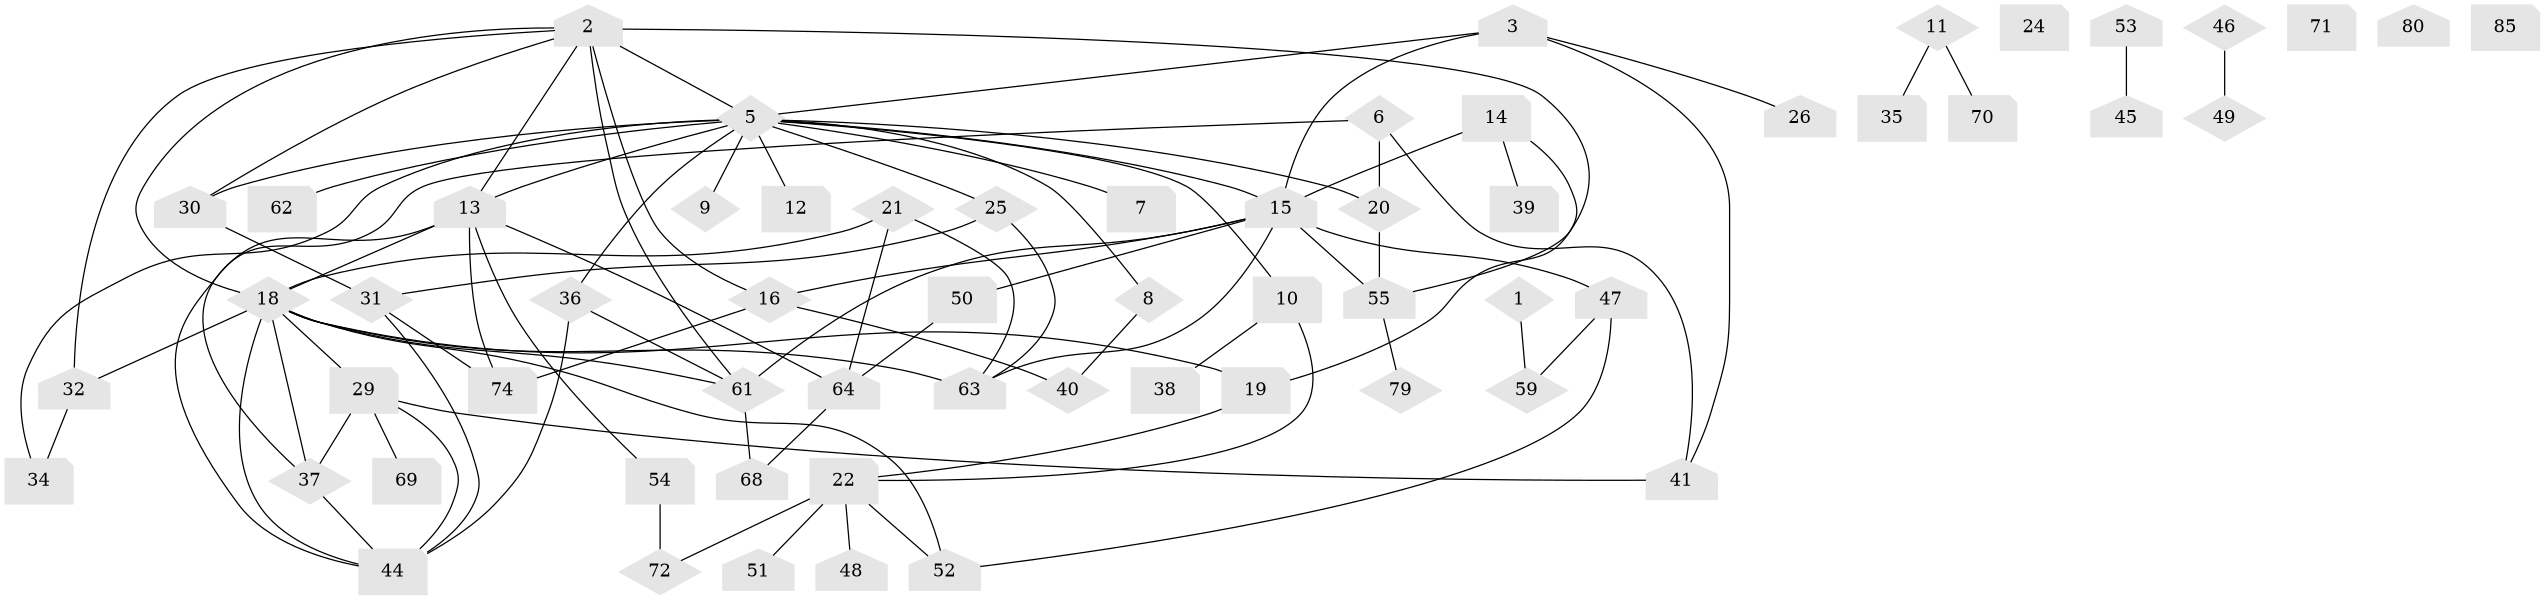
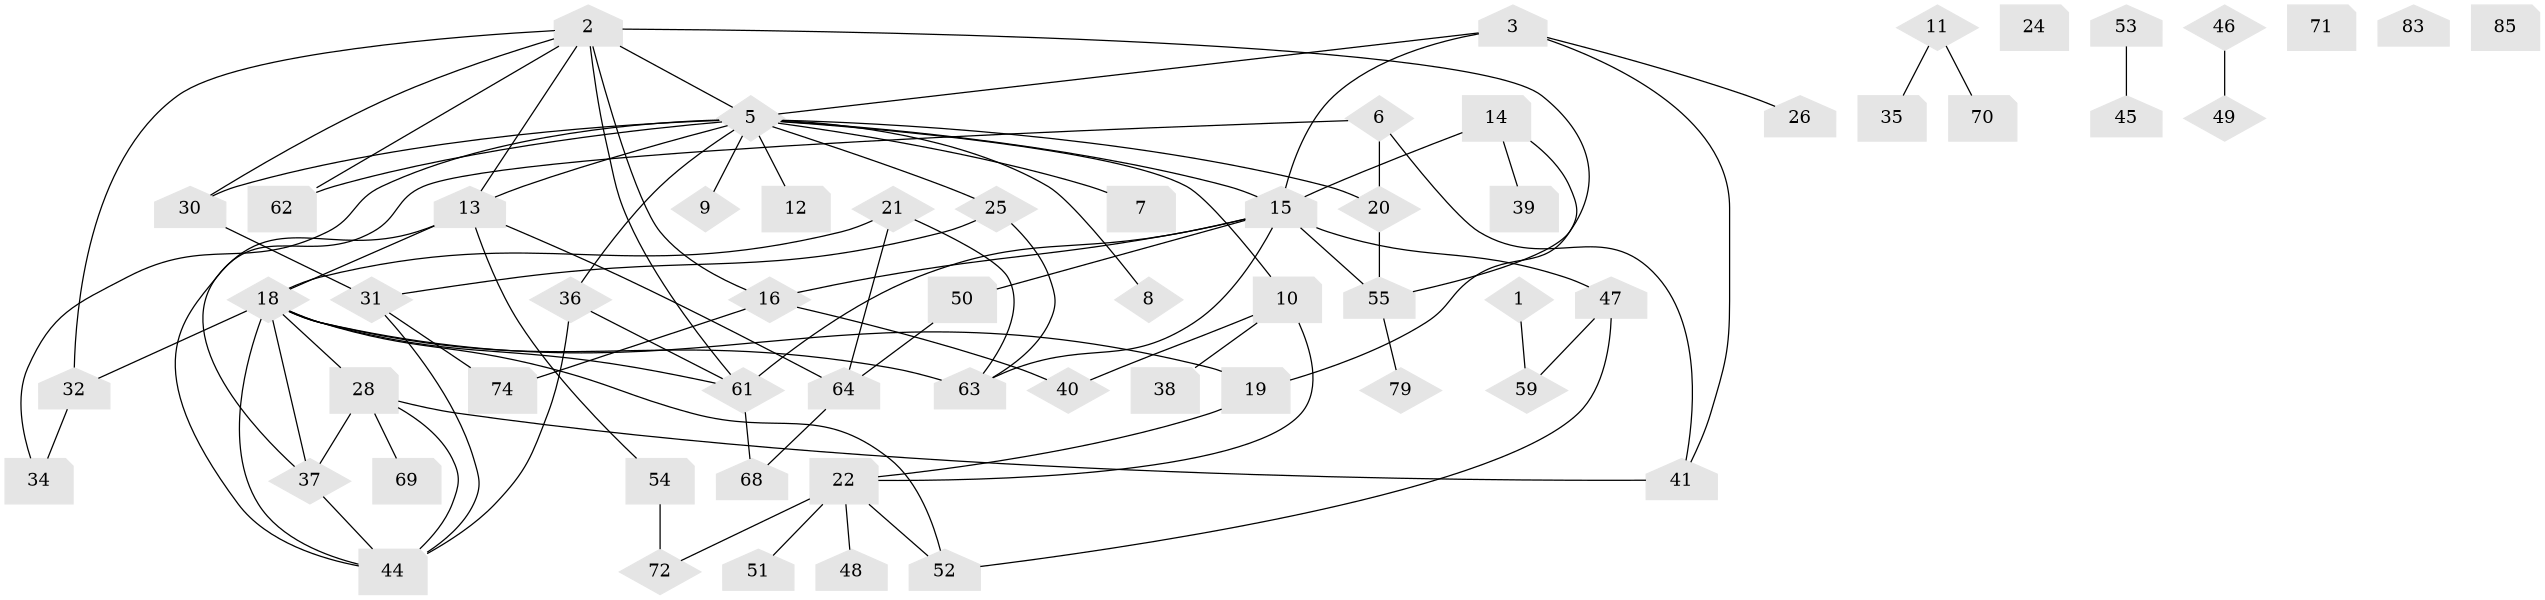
node "80": label "80" -> "83"
edge "2" -- "18": now "2" -- "62"
edge "13" -- "74": removed
edge "8" -- "40": now "10" -- "40"
node "29": label "29" -> "28"
